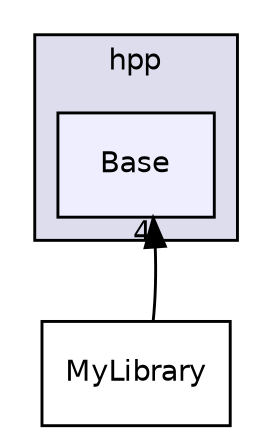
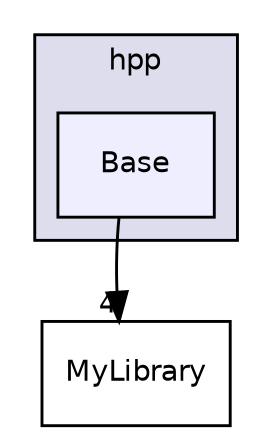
edge "MyLibrary" -> "Base": reversed
